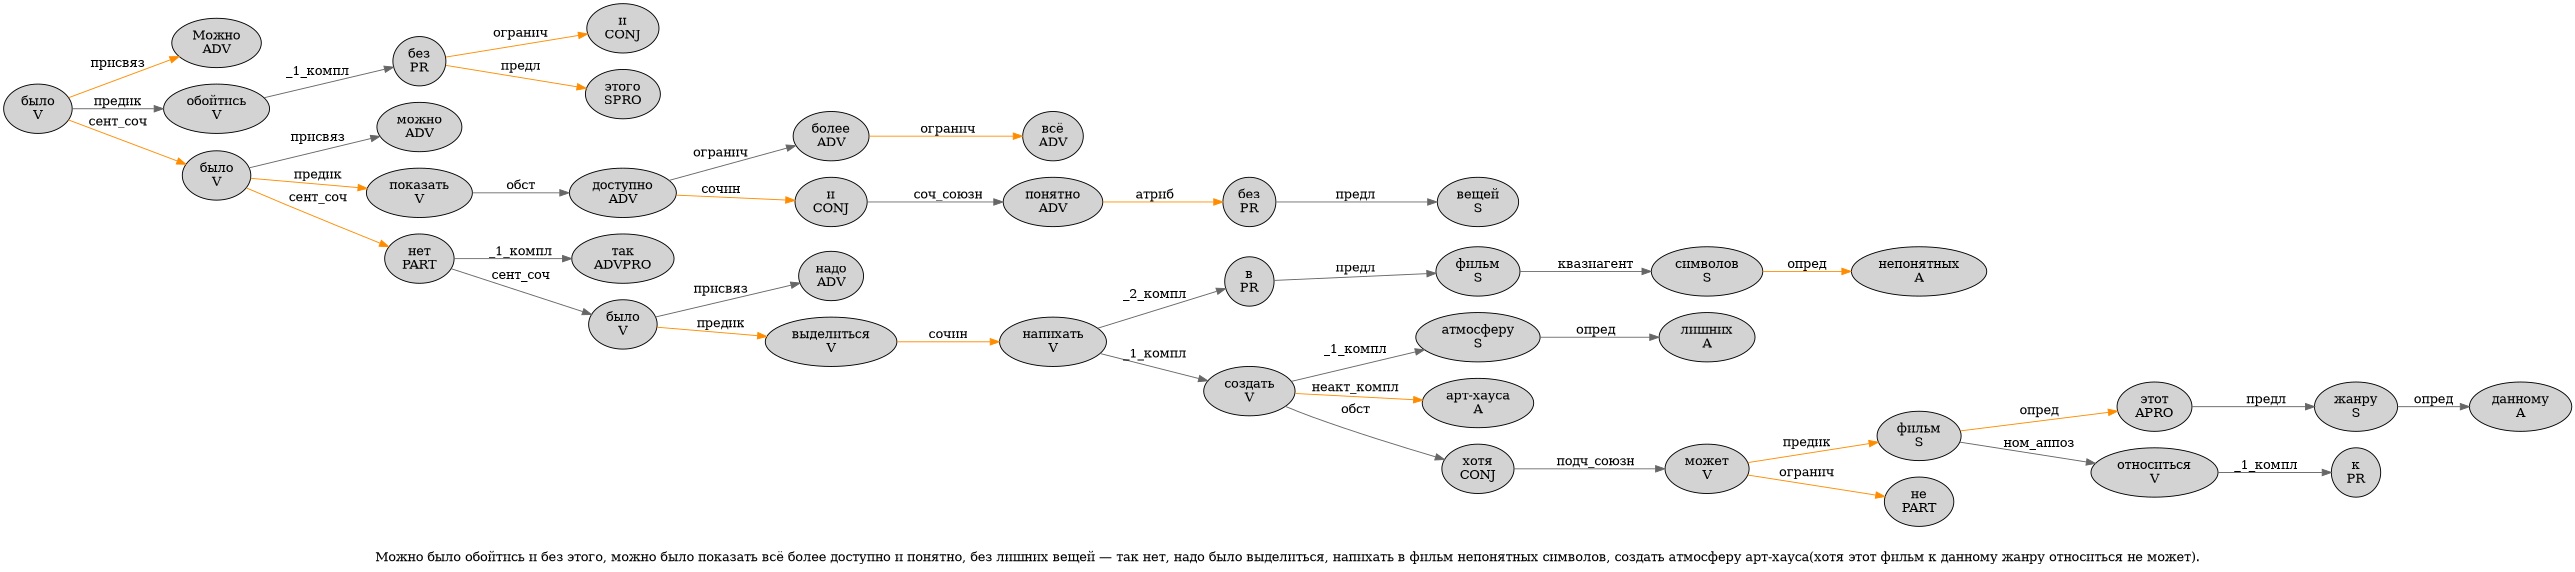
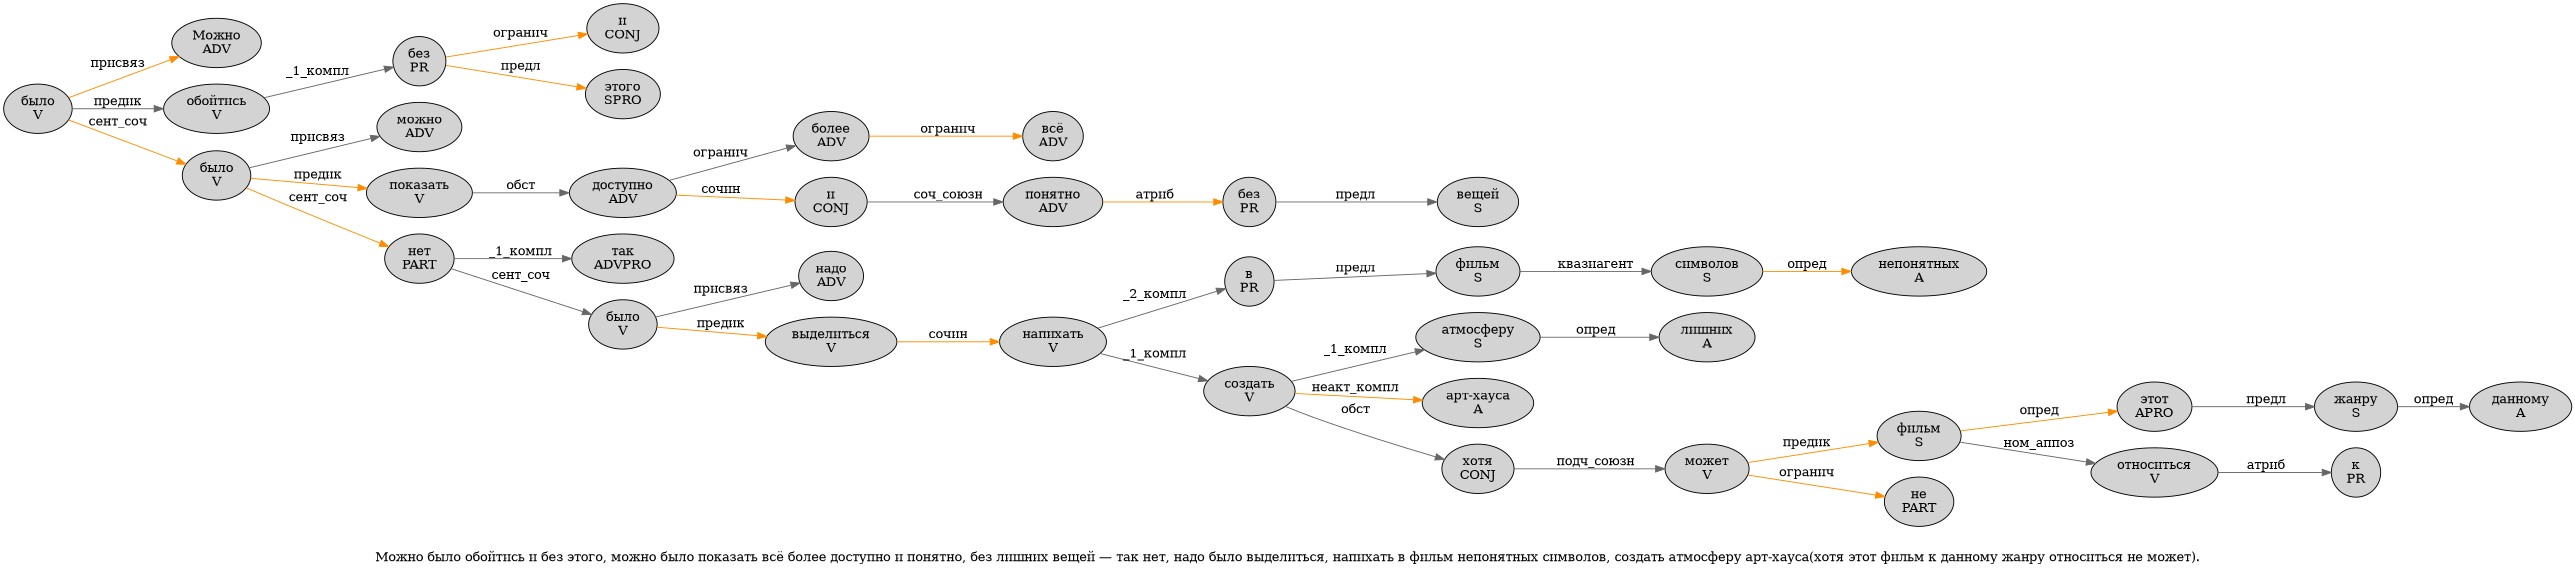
edge "относиться V" -> "к PR": label "_1_компл" -> "атриб"
